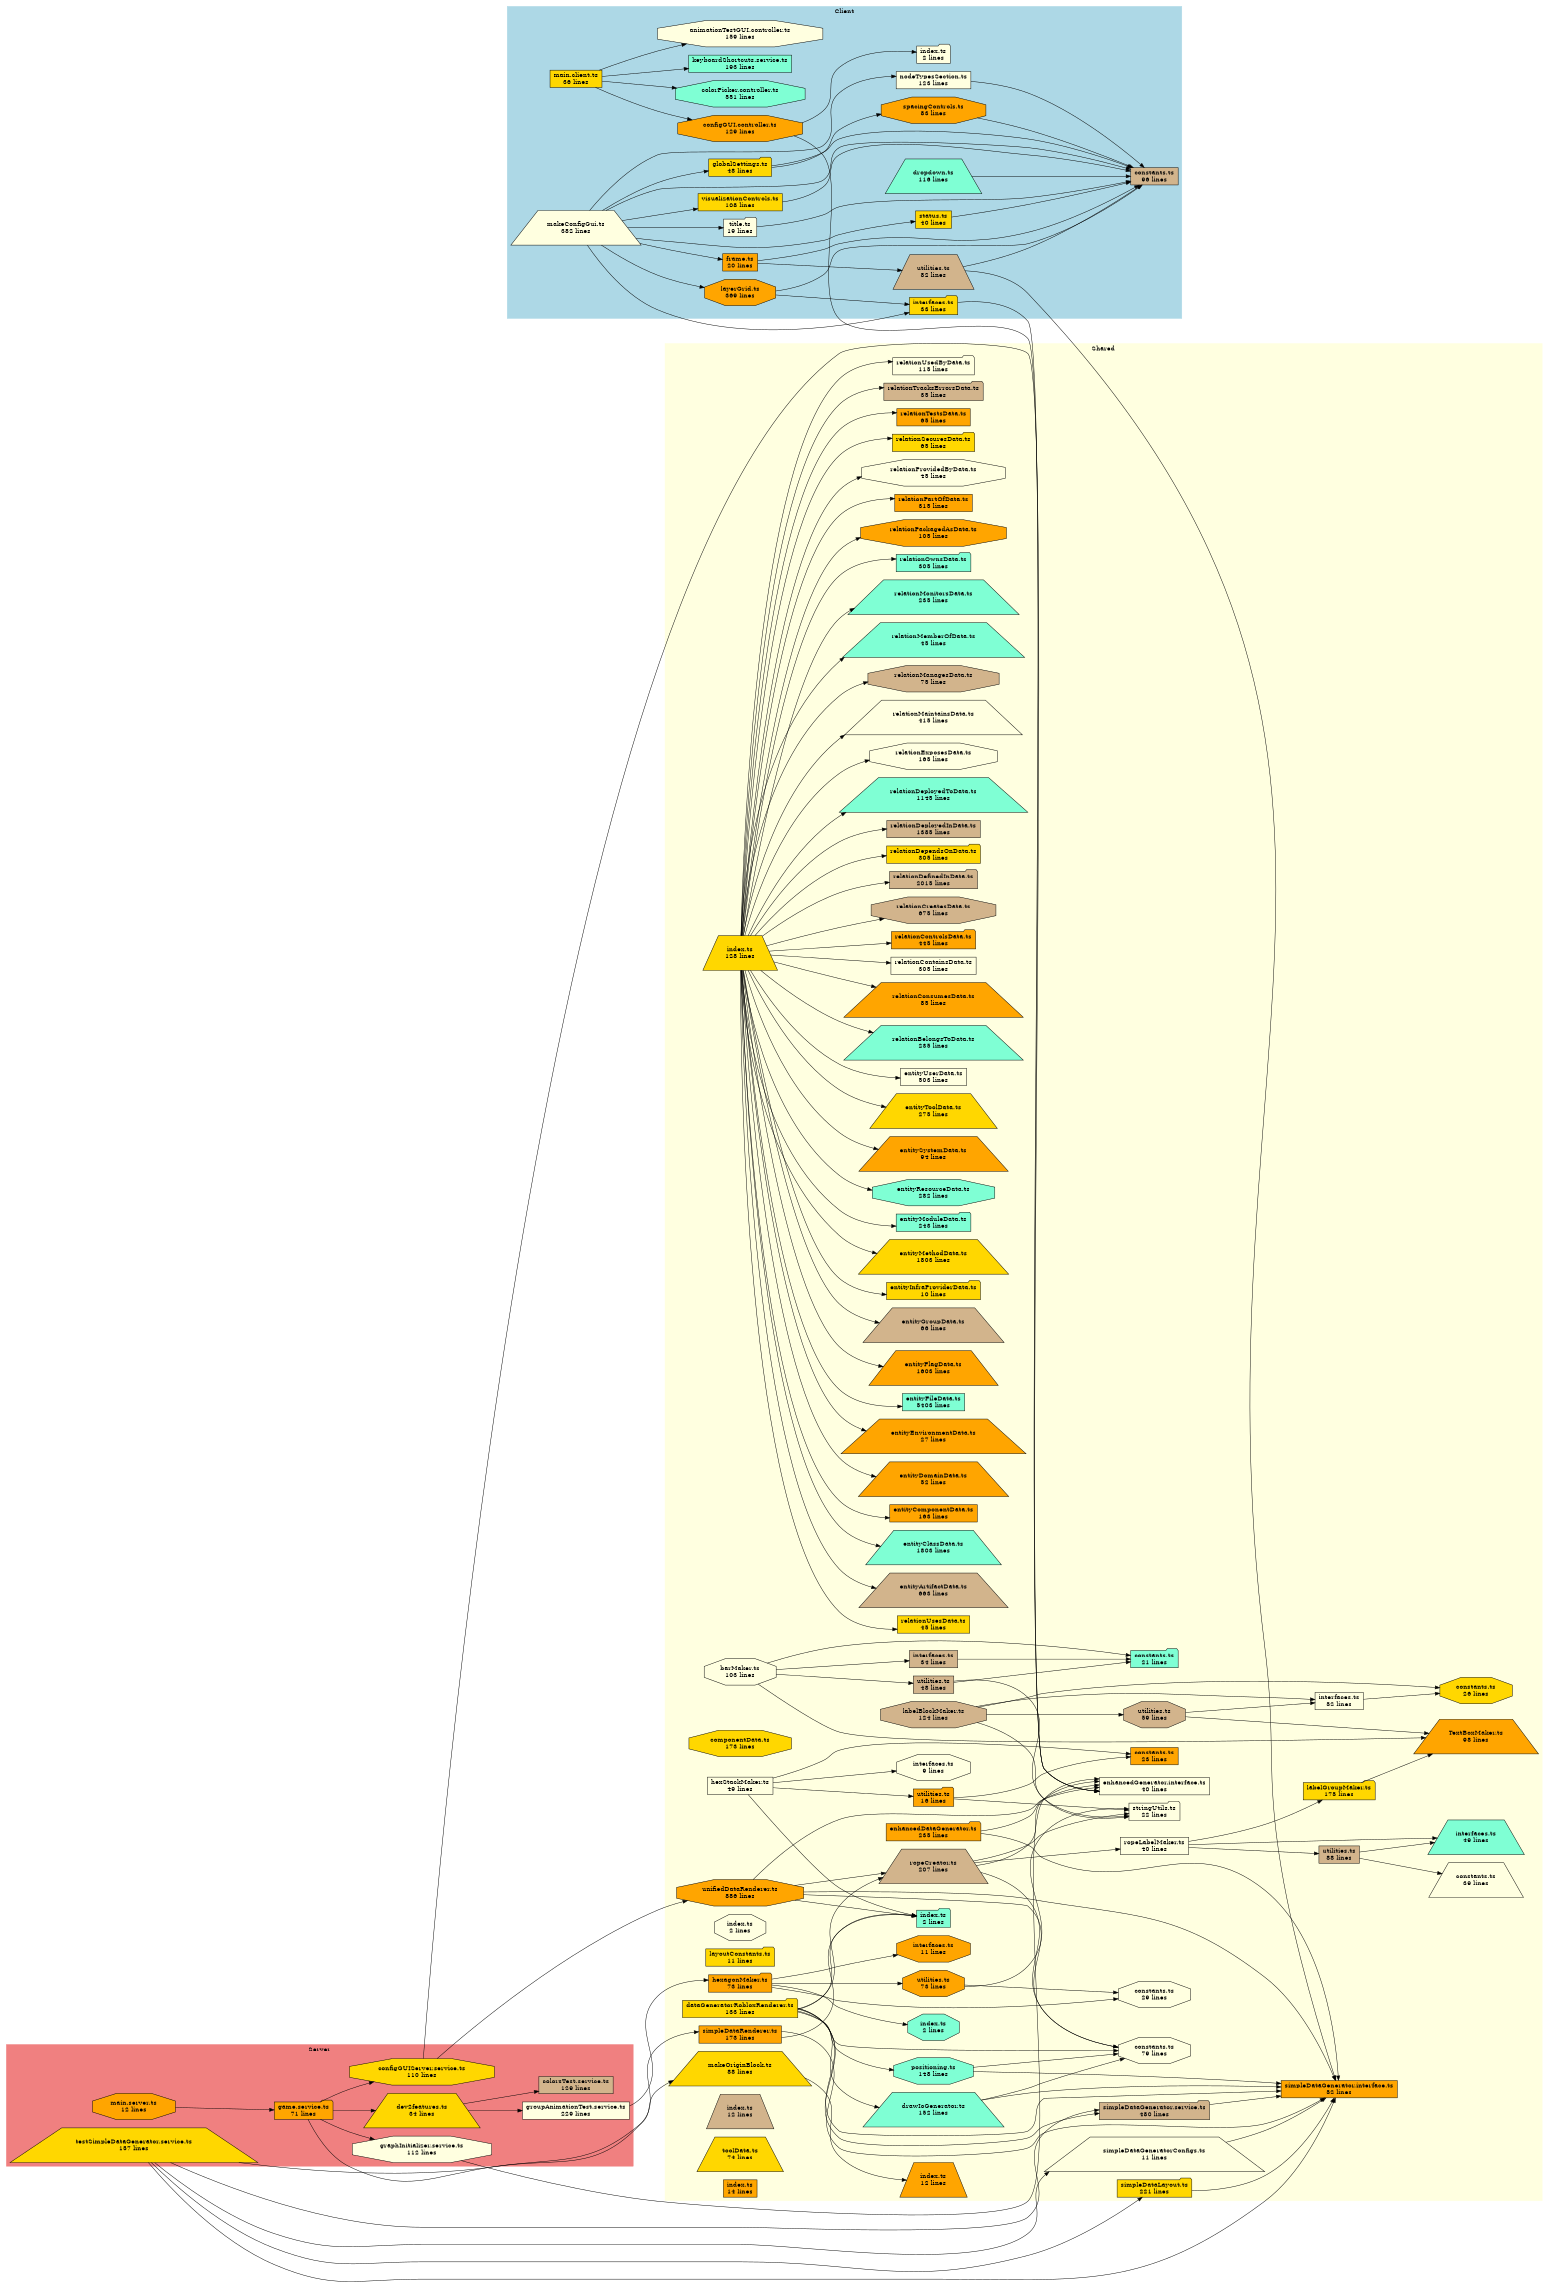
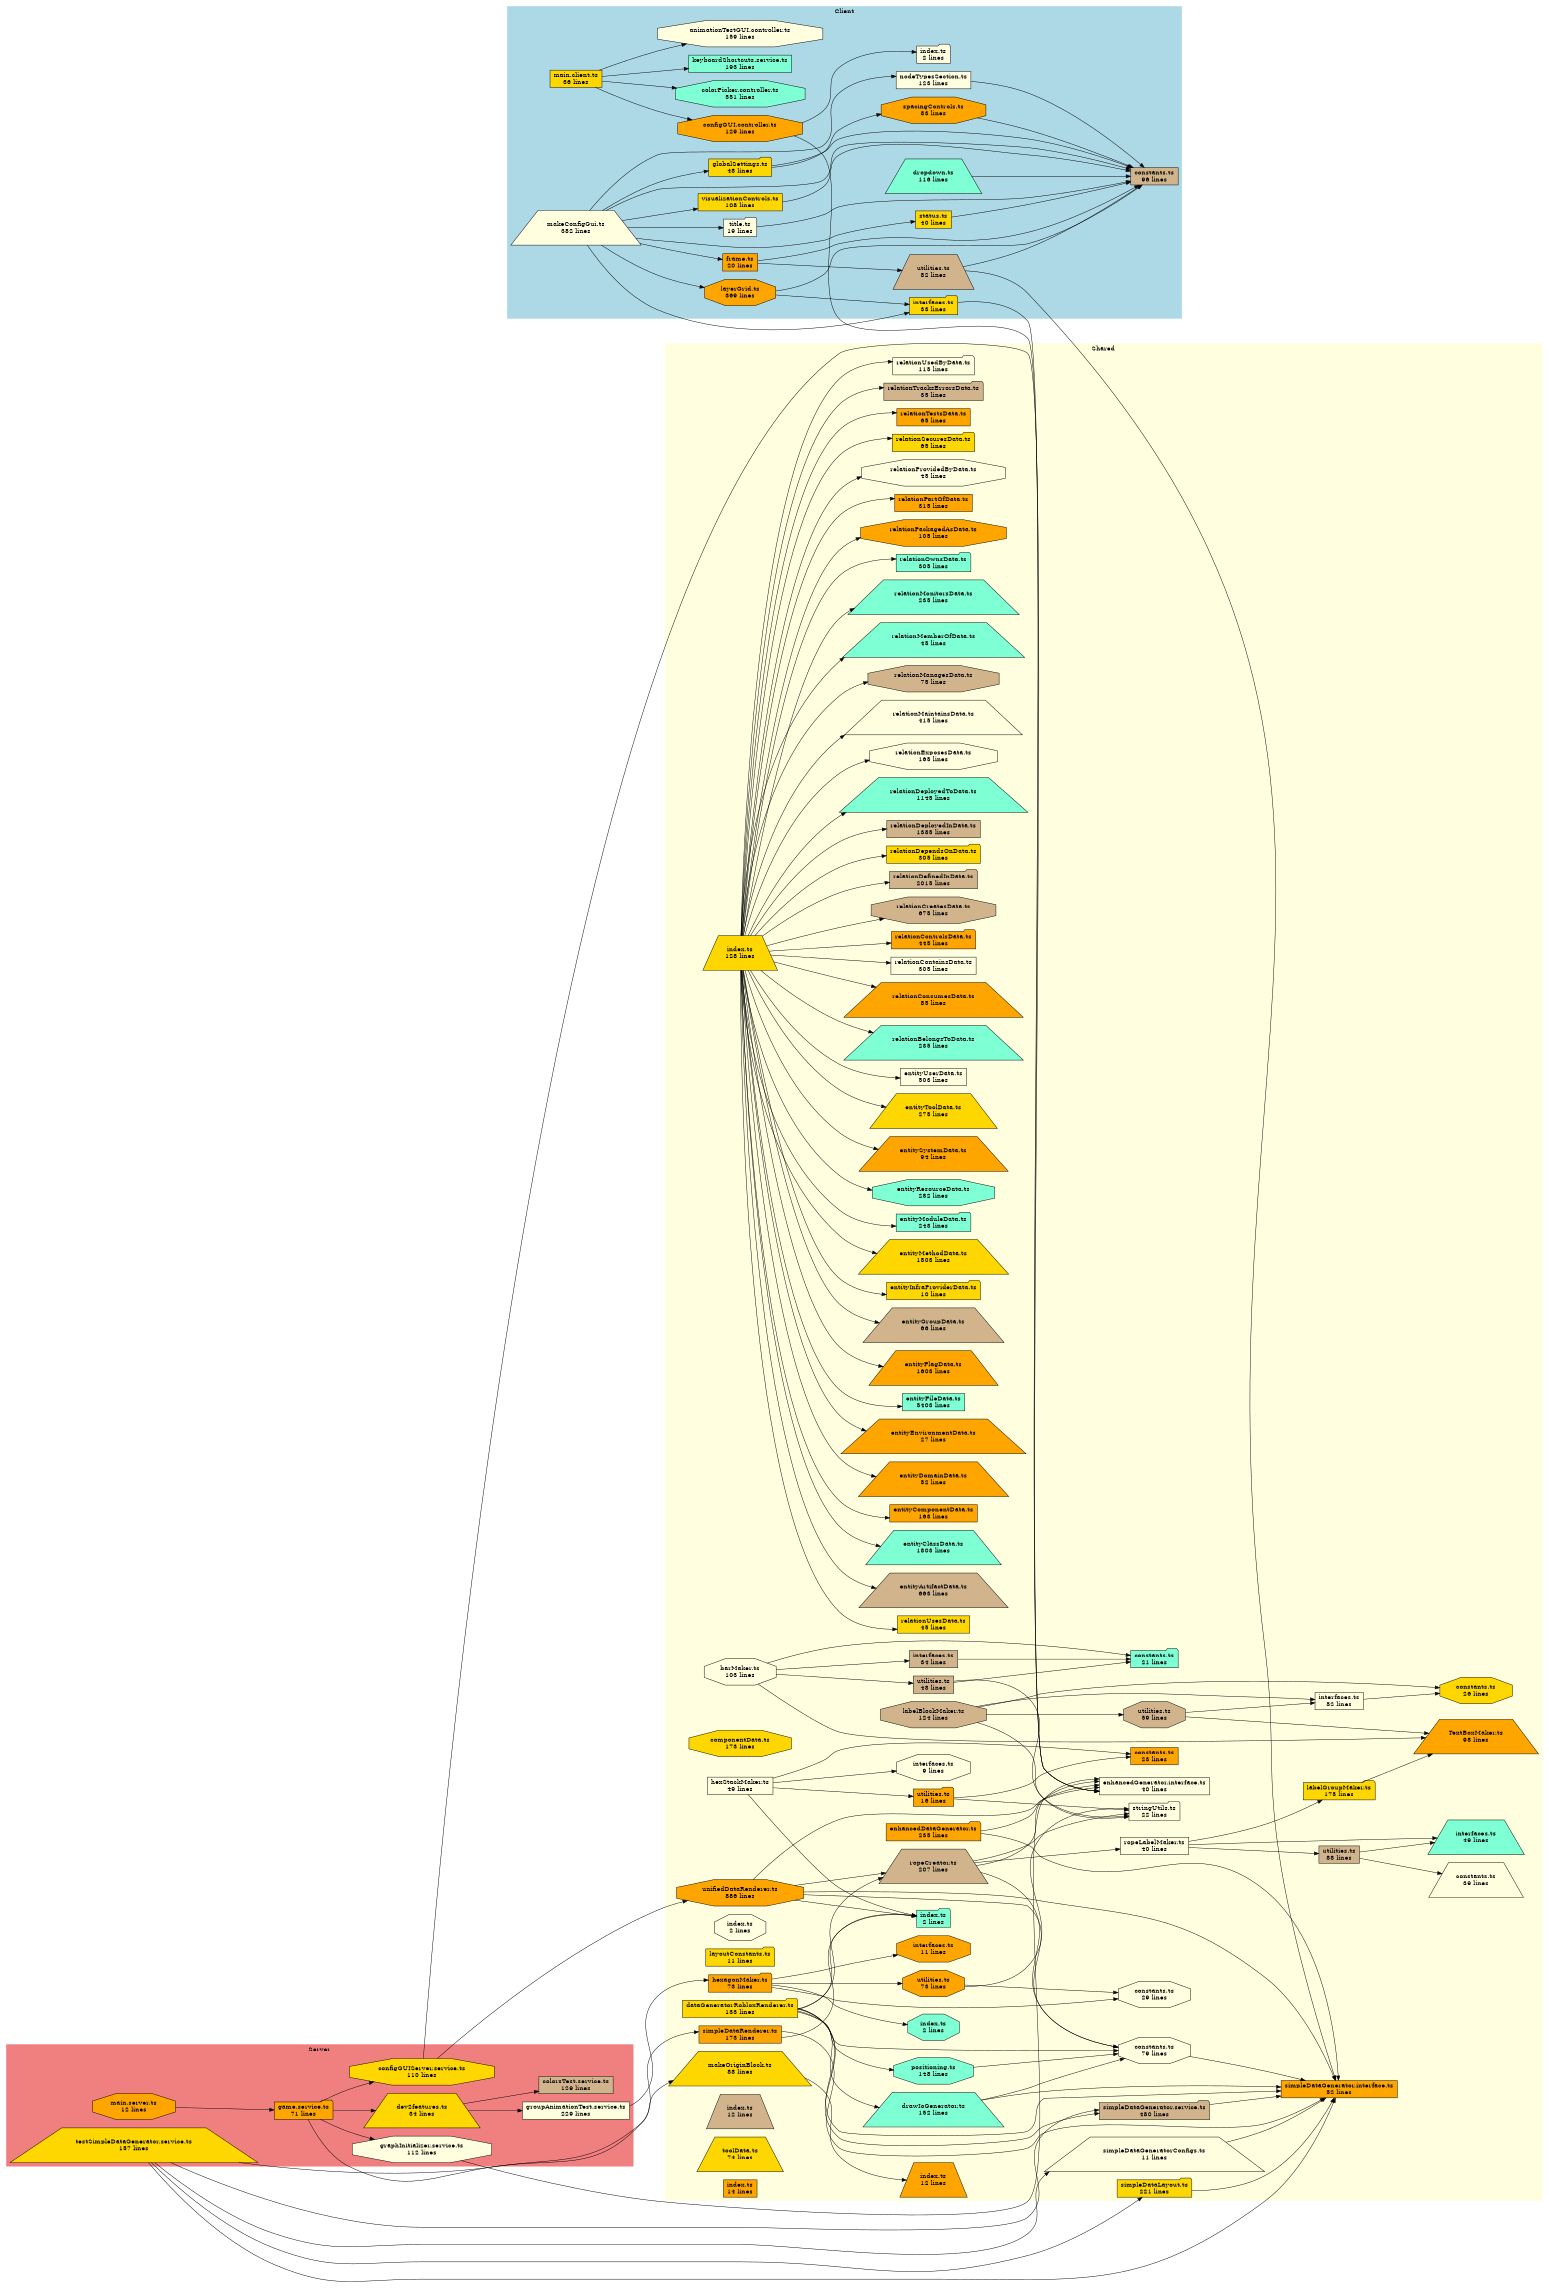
edge "positioning.ts 148 lines" -> "simpleDataGenerator.interface.ts 52 lines": now "constants.ts 79 lines" -> "simpleDataGenerator.interface.ts 52 lines"
